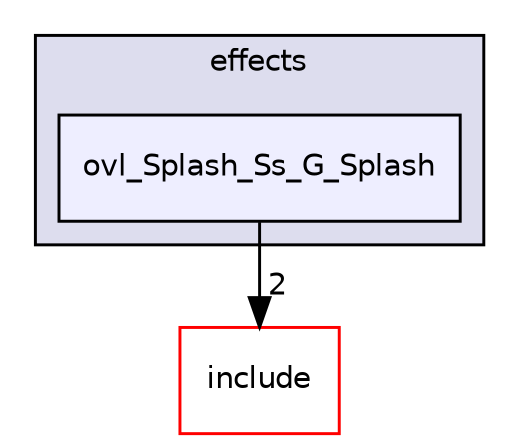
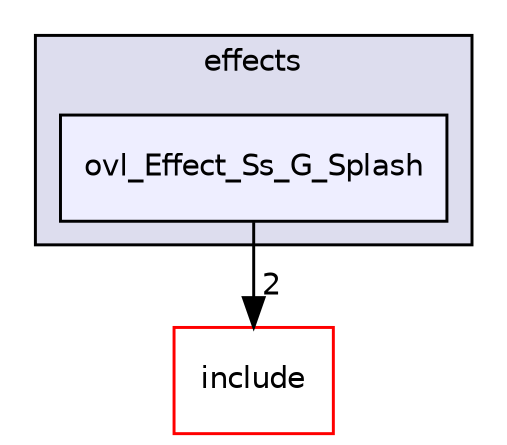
node "ovl_Splash_Ss_G_Splash": label "ovl_Splash_Ss_G_Splash" -> "ovl_Effect_Ss_G_Splash"
